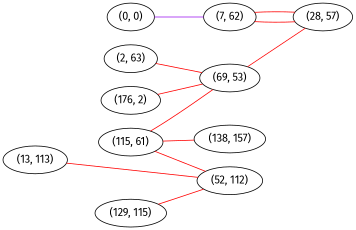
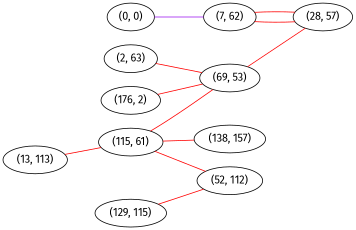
edge "(13, 113)" -- "(52, 112)": now "(13, 113)" -- "(115, 61)"
